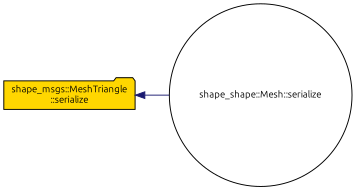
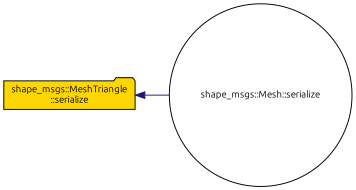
node "shape_shape::Mesh::serialize": label "shape_shape::Mesh::serialize" -> "shape_msgs::Mesh::serialize"
